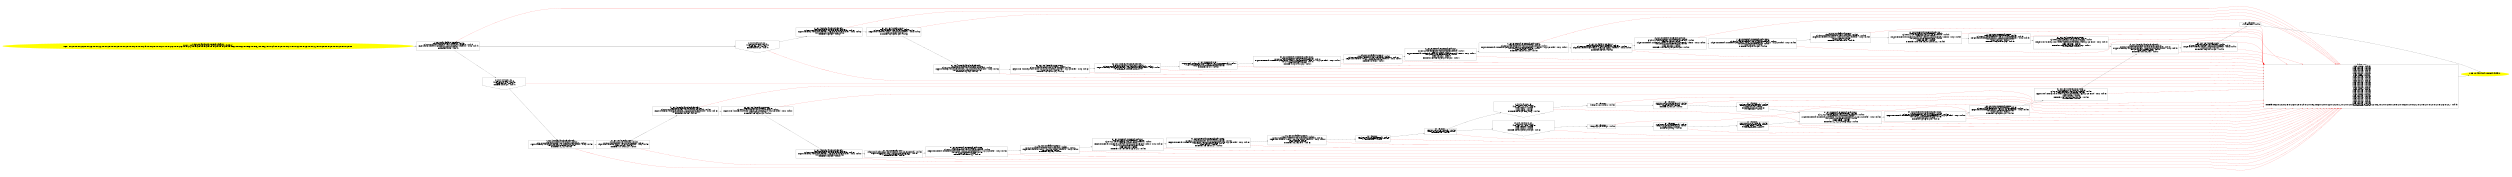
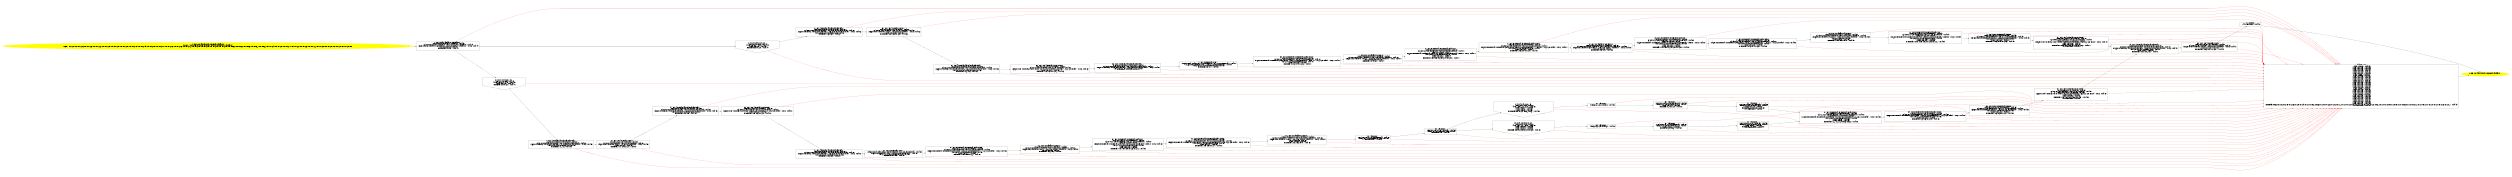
node "51:  method_body APPLY_ABSTRACTION; [line 92]": label "51:  method_body APPLY_ABSTRACTION; [line 92]" -> "51:  root_body APPLY_ABSTRACTION; [line 92]"
